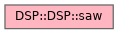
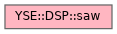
node "DSP::DSP::saw": label "DSP::DSP::saw" -> "YSE::DSP::saw"
